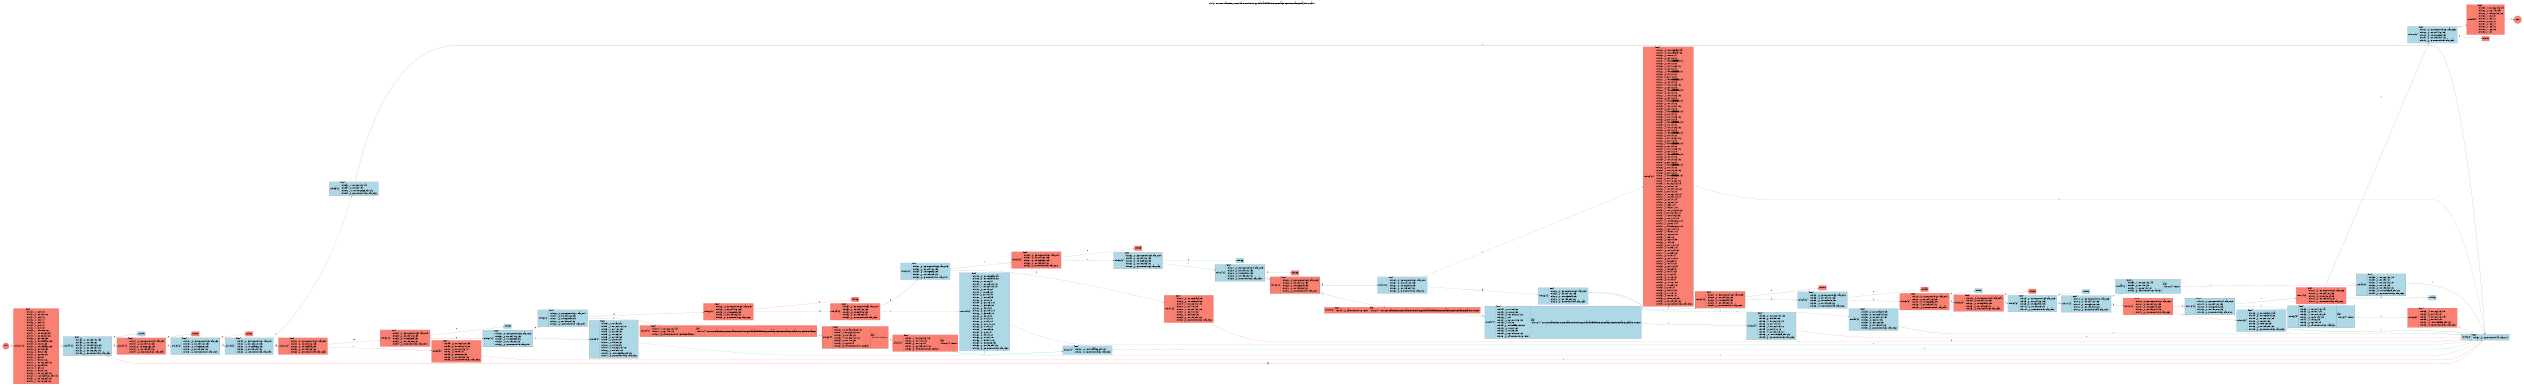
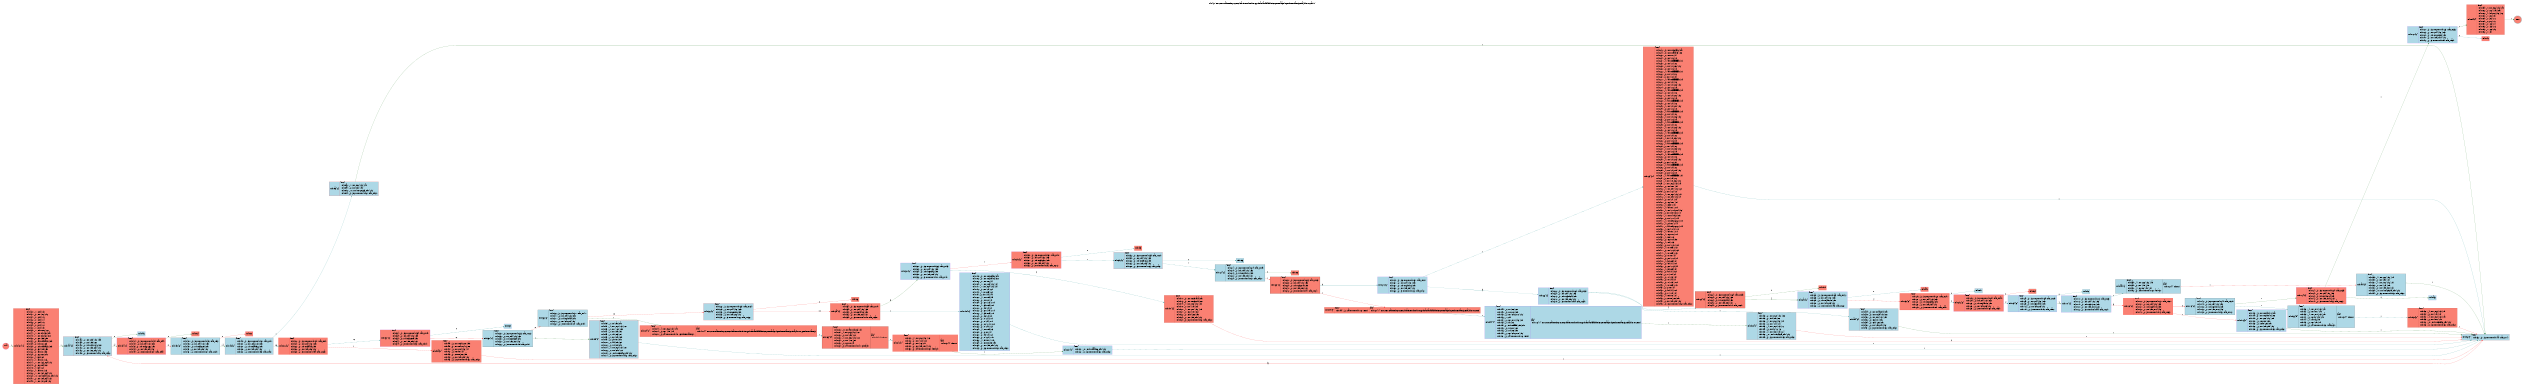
node "0x401588 [28]": fillcolor salmon -> lightblue
